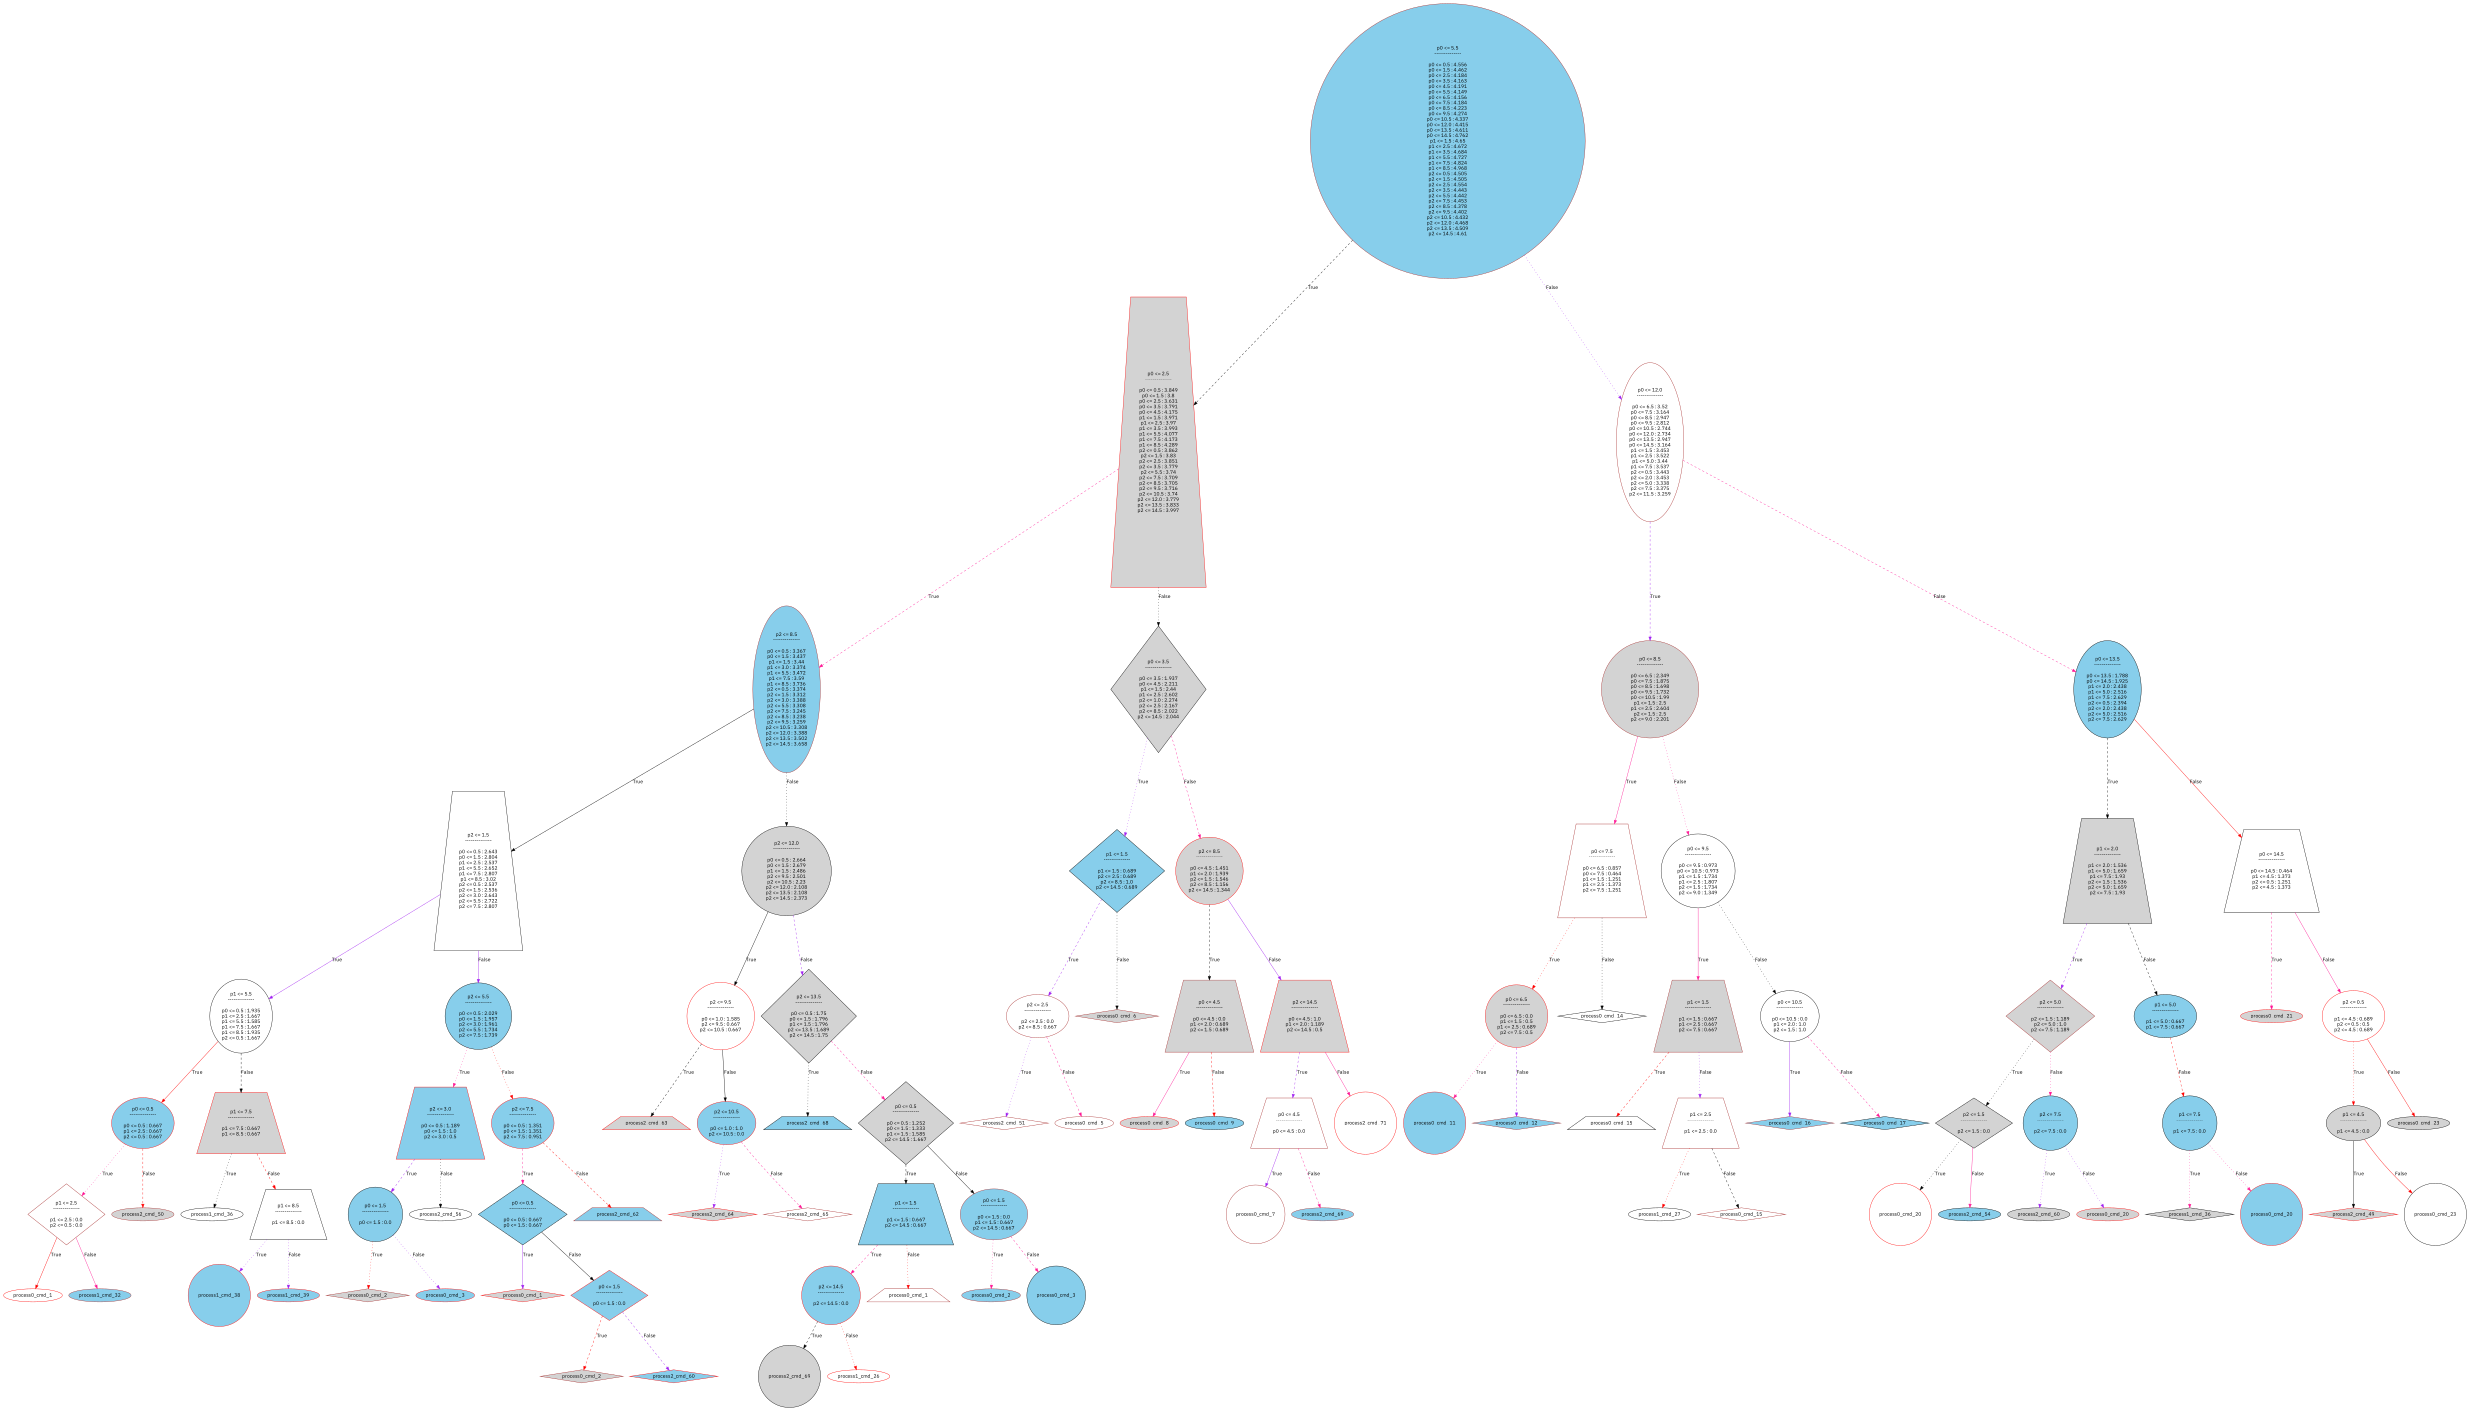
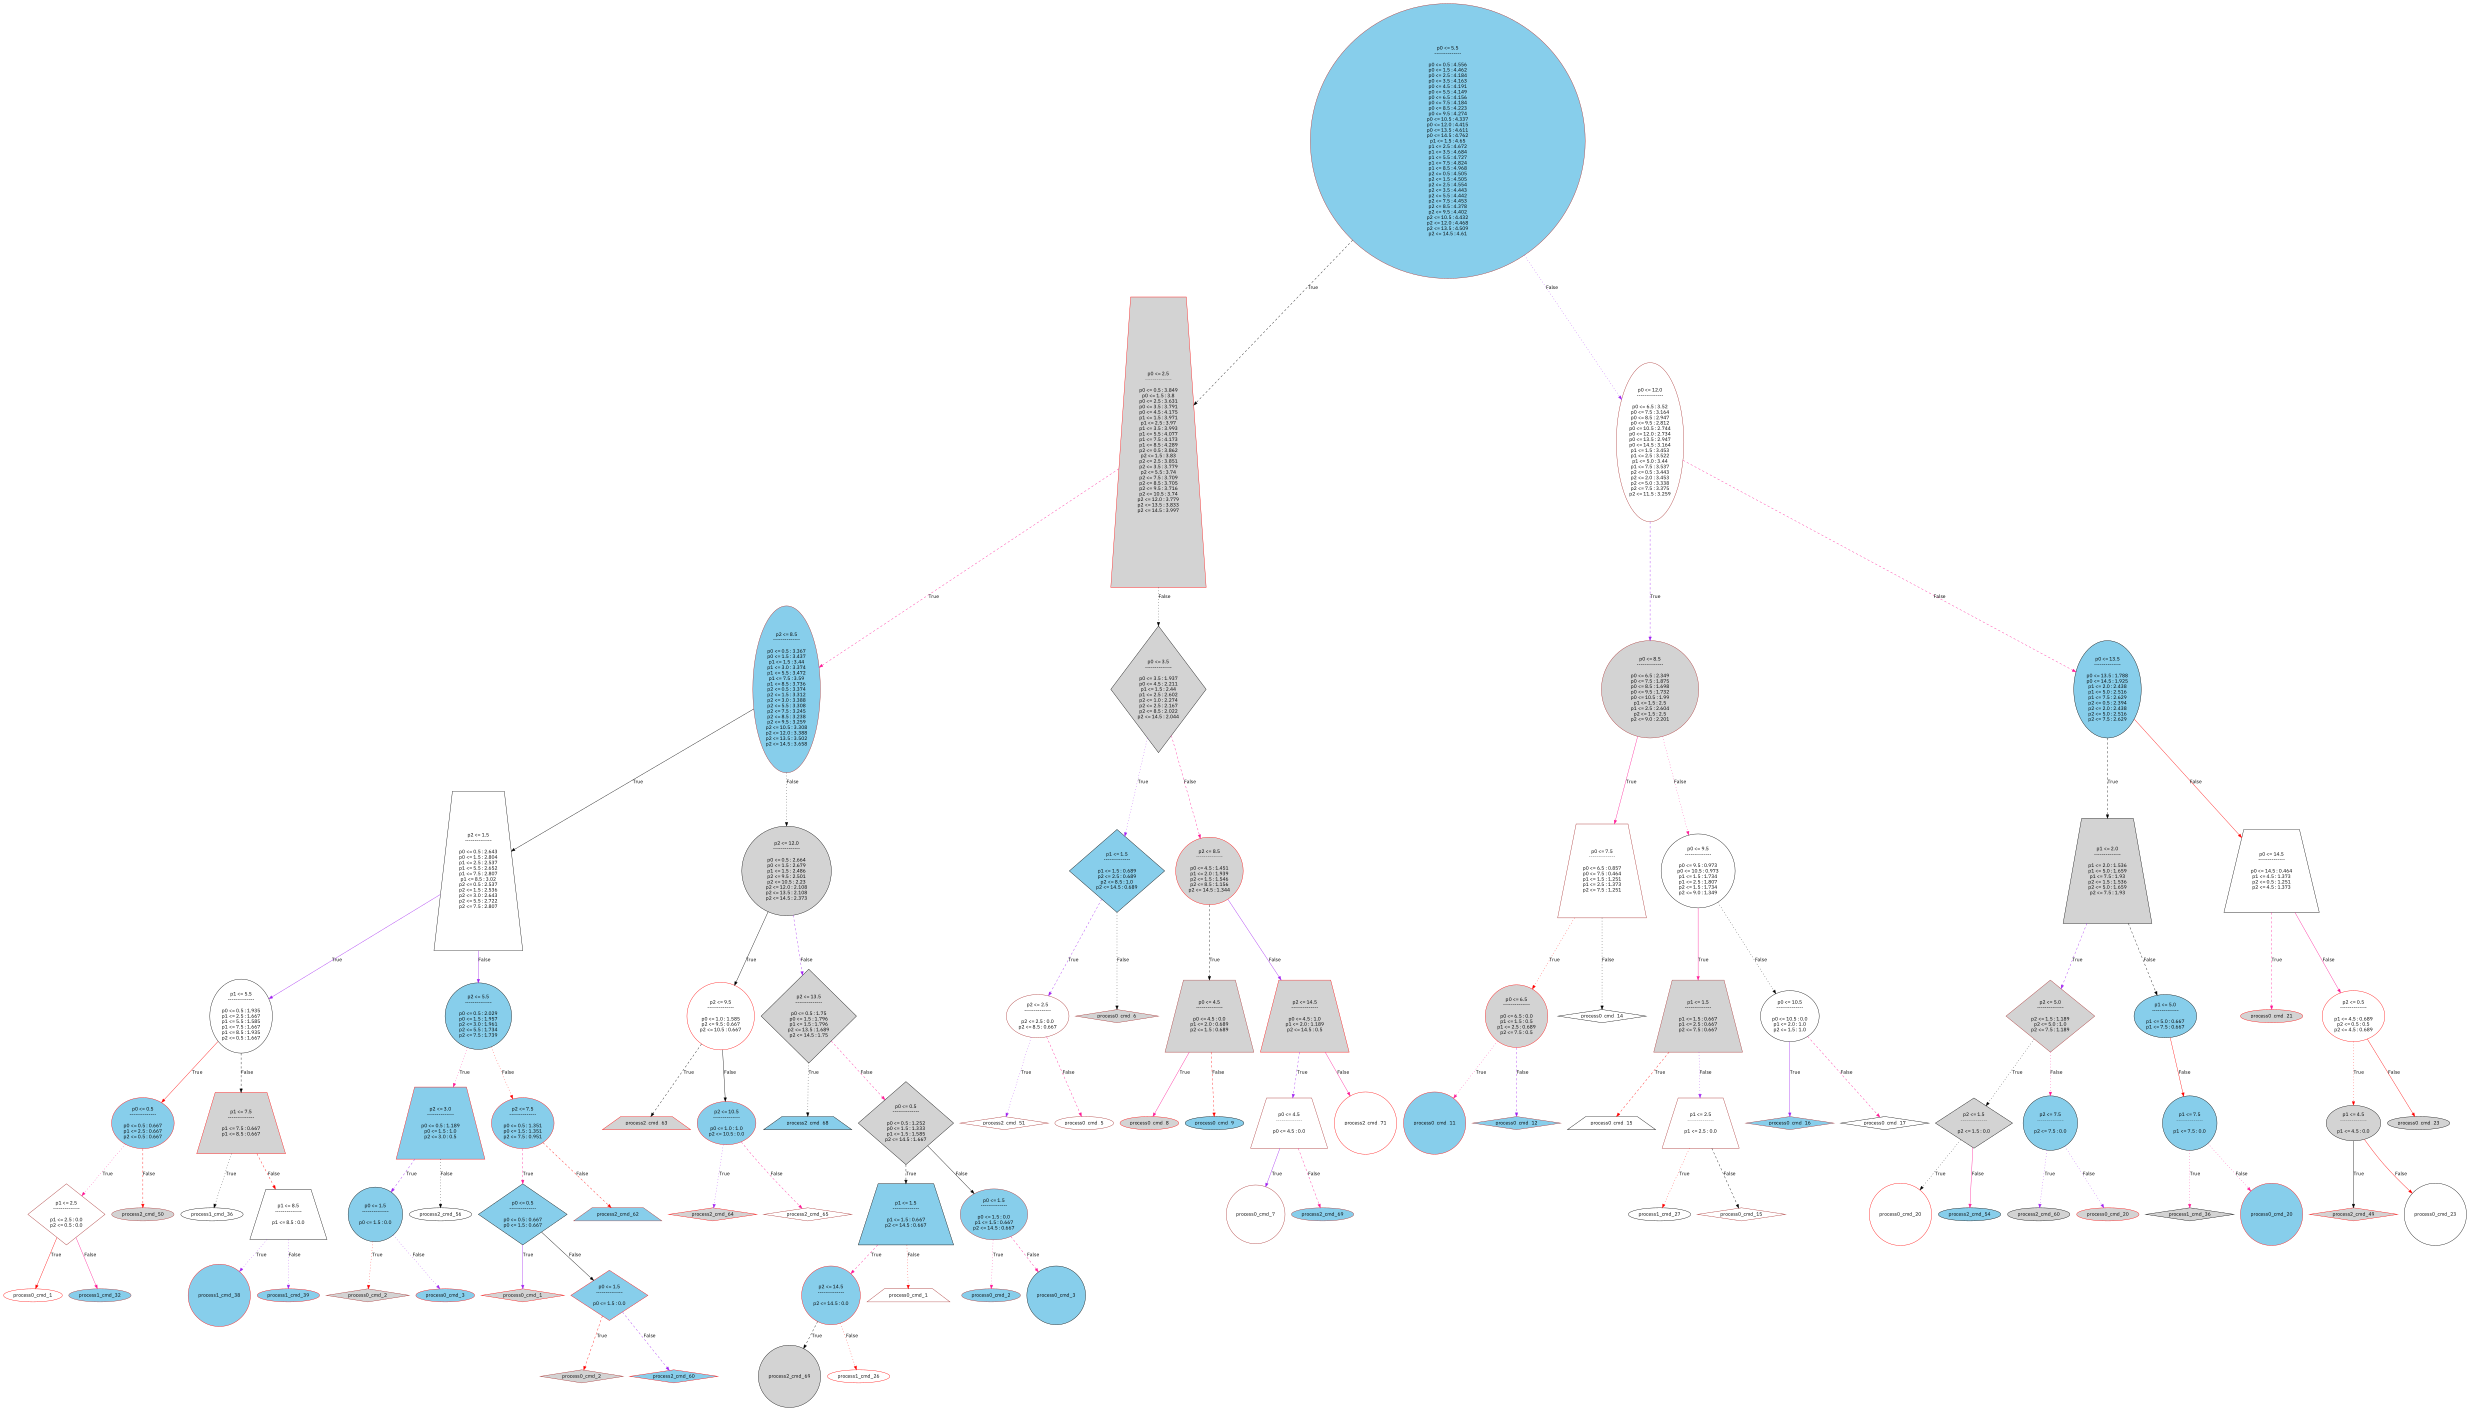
edge "p1 <= 5.0 -------------- p1 <= 5.0 : 0.667 p1 <= 7.5 : 0.667" -> "p1 <= 7.5 -------------- p1 <= 7.5 : 0.0": style dashed -> solid
node "process0_cmd_17": fillcolor skyblue -> white
